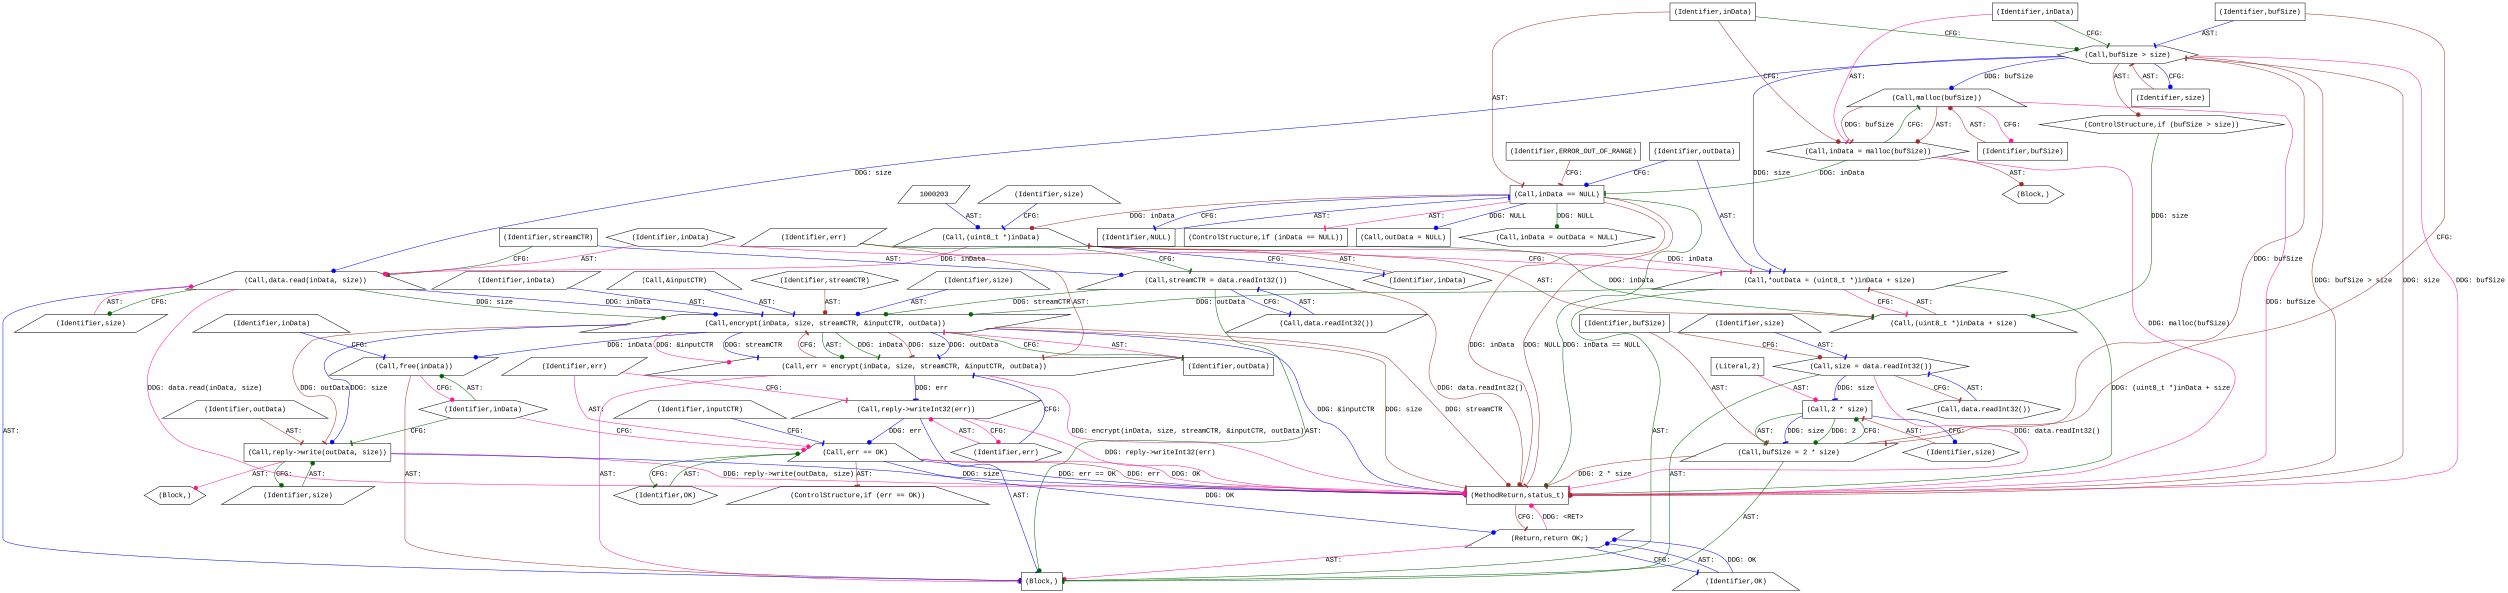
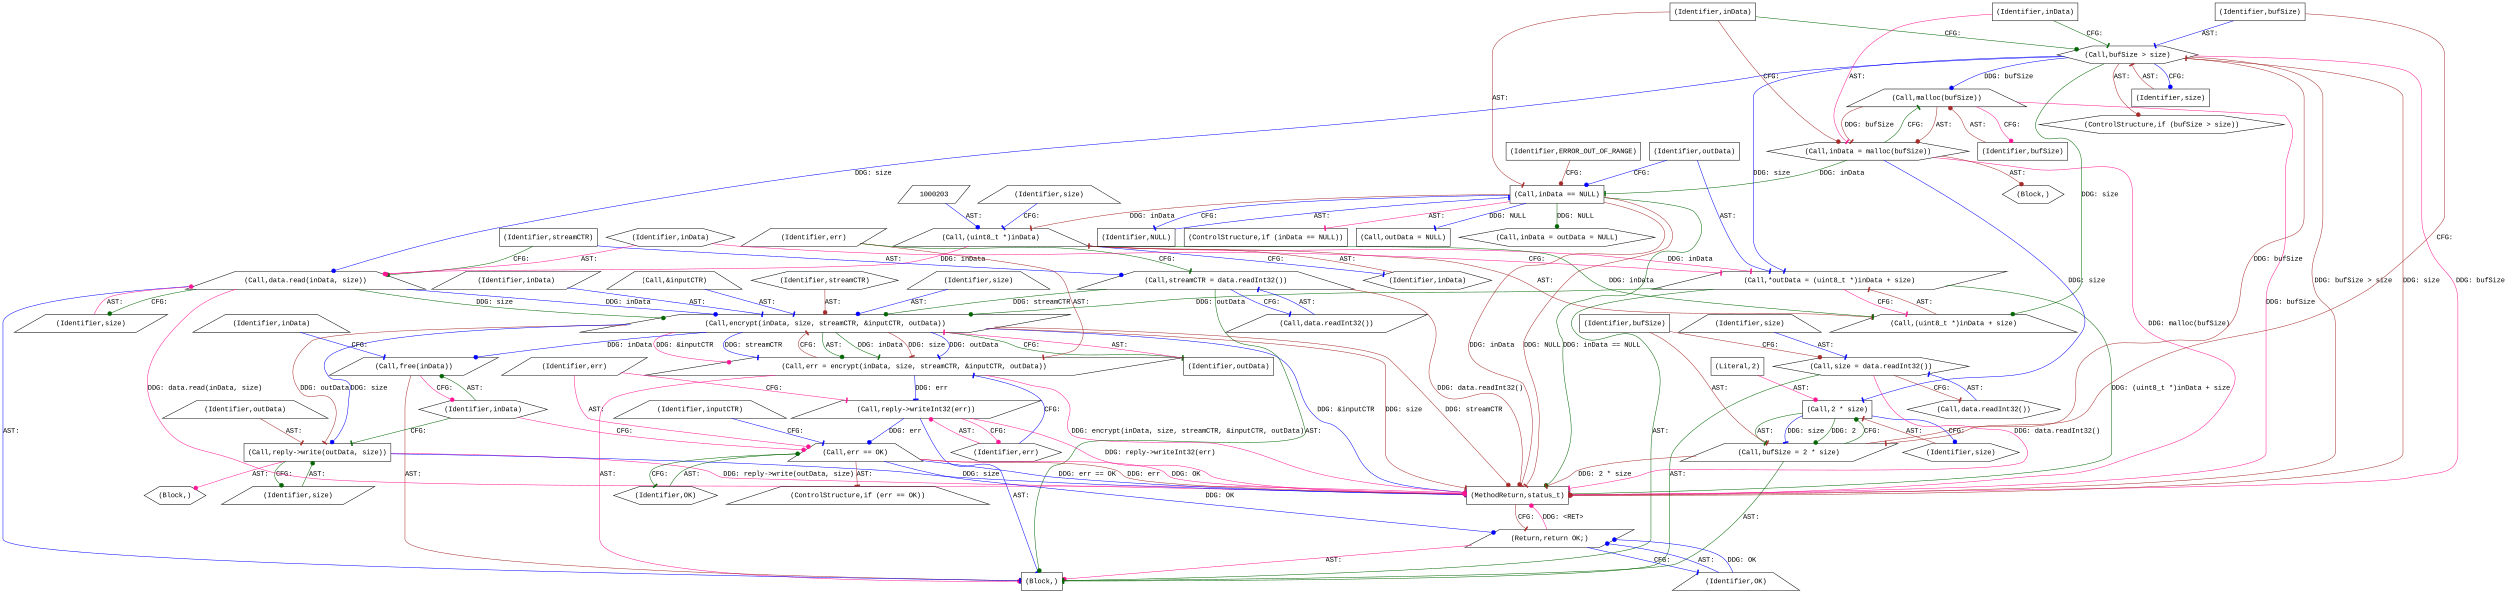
edge "(Identifier,ERROR_OUT_OF_RANGE)" -> "(Call,inData == NULL)": arrowhead tee -> dot
edge "(Call,inData == NULL)" -> "(Call,(uint8_t *)inData)": arrowhead dot -> tee
edge "(Call,inData == NULL)" -> "(Call,outData = NULL)": arrowhead dot -> tee
edge "(ControlStructure,if (bufSize > size))" -> "(Call,(uint8_t *)inData + size)": now "(Call,bufSize > size)" -> "(Call,(uint8_t *)inData + size)"
edge "(Call,size = data.readInt32())" -> "(Call,2 * size)": now "(Call,inData = malloc(bufSize))" -> "(Call,2 * size)"
